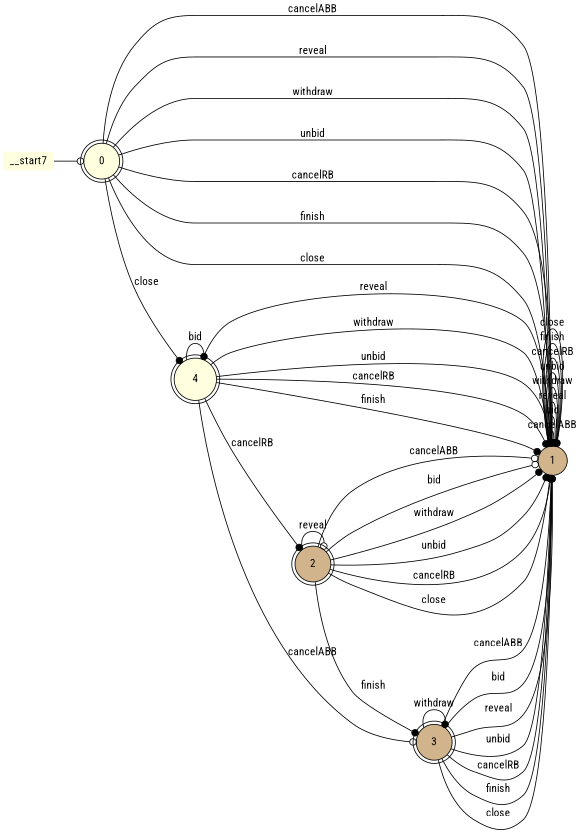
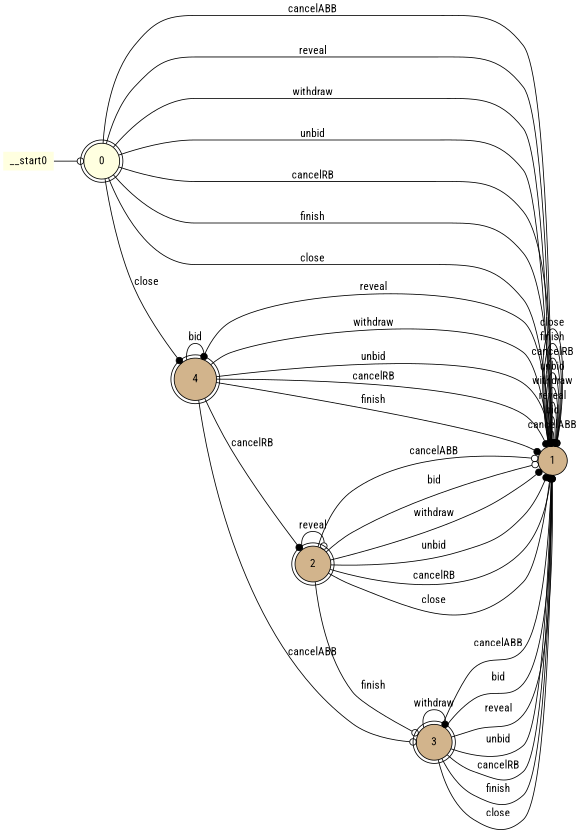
node "__start7": label "__start7" -> "__start0"
node "4": fillcolor lightyellow -> tan
edge "2" -> "3": arrowhead dot -> odot
